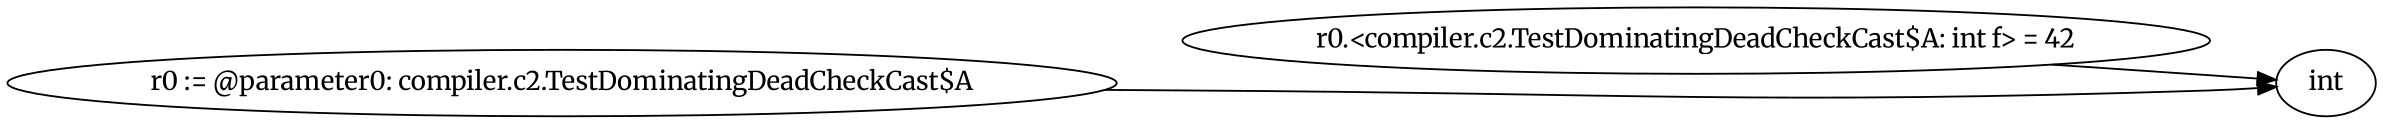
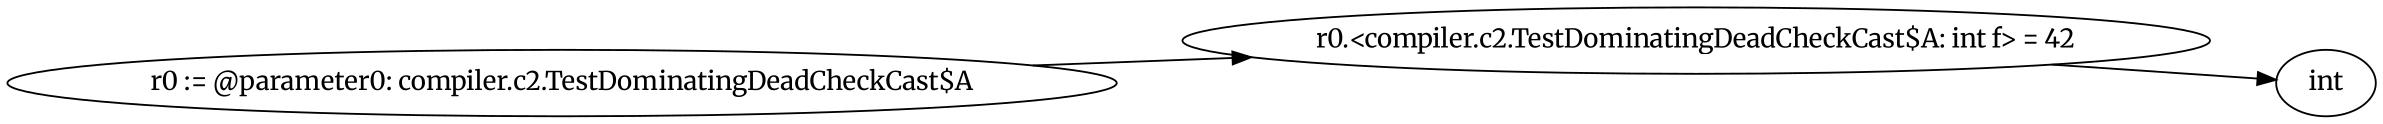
edge "r0 := @parameter0: compiler.c2.TestDominatingDeadCheckCast$A" -> "int": now "r0 := @parameter0: compiler.c2.TestDominatingDeadCheckCast$A" -> "r0.<compiler.c2.TestDominatingDeadCheckCast$A: int f> = 42"
